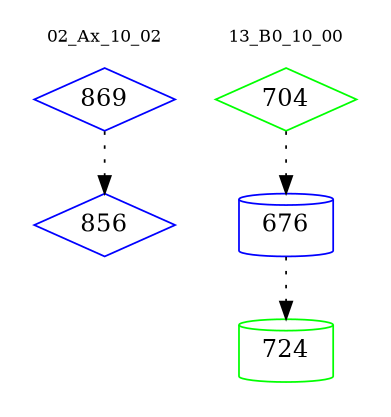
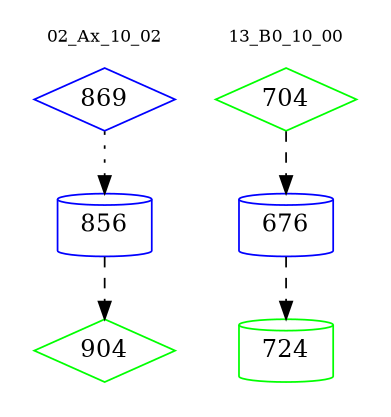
edge "704" -> "676": style dotted -> dashed
node "856": shape diamond -> cylinder
edge "676" -> "724": style dotted -> dashed
node "904": added
